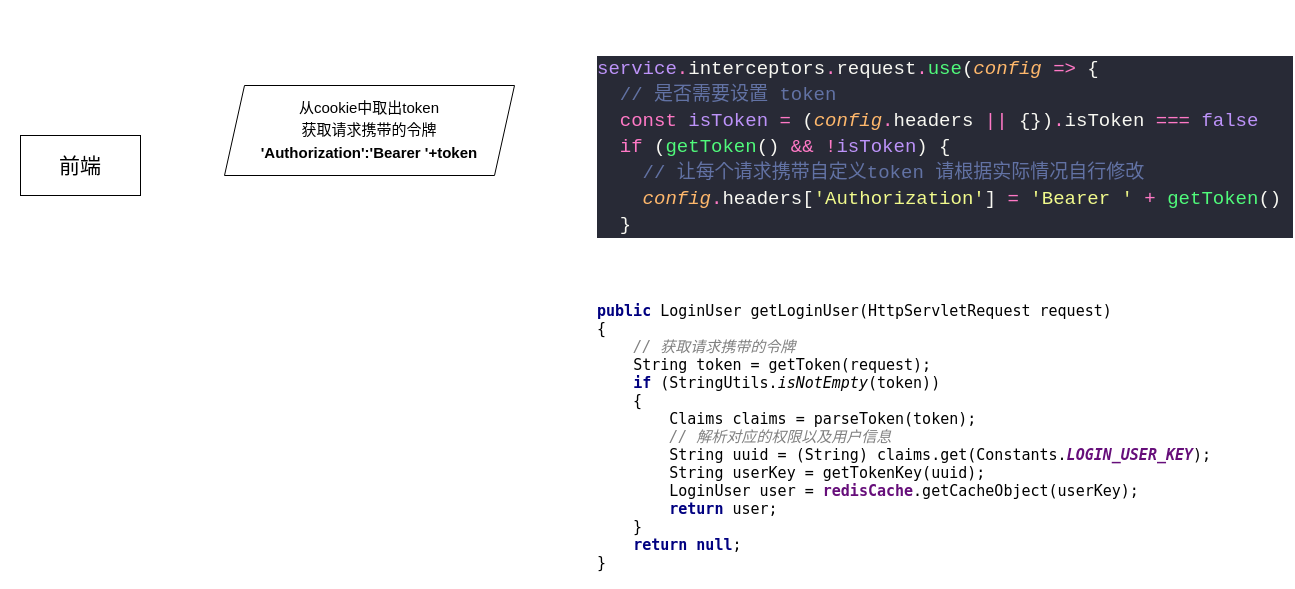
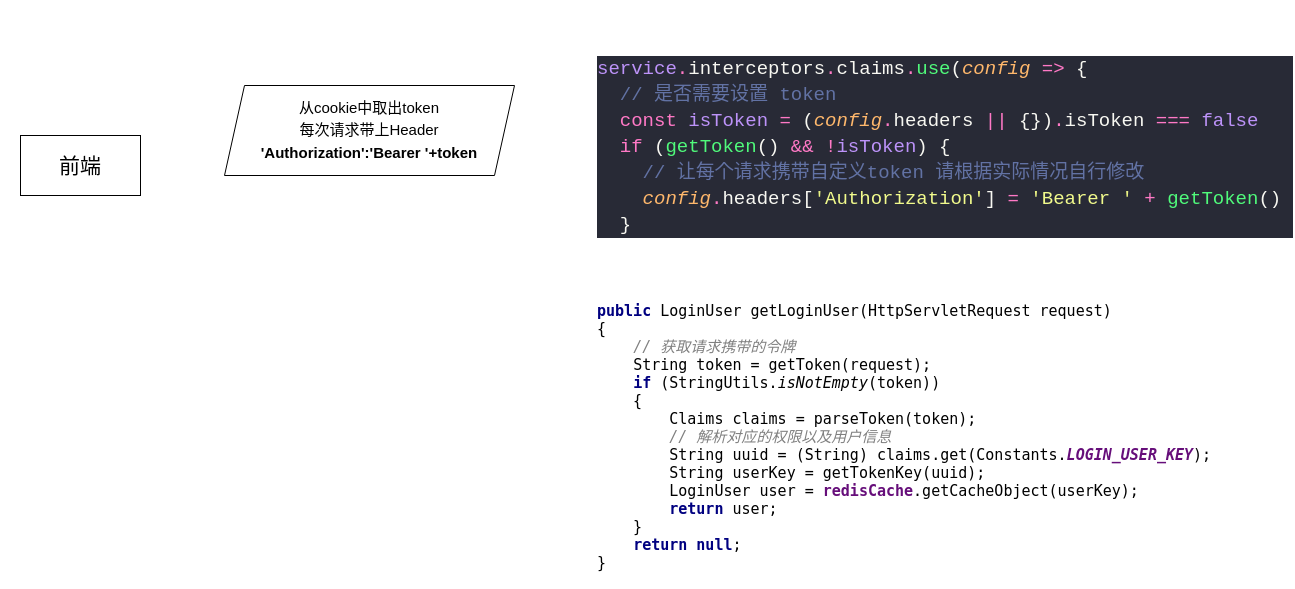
node "service.interceptors.request.use(config => { // 是否需要设置 token const isToken = (config.headers || {}).isToken === false if (getToken() && !isToken) { // 让每个请求携带自定义token 请根据实际情况自行修改 config.headers['Authorization'] = 'Bearer ' + getToken() }": label "service.interceptors.request.use(config => { // 是否需要设置 token const isToken = (config.headers || {}).isToken === false if (getToken() && !isToken) { // 让每个请求携带自定义token 请根据实际情况自行修改 config.headers['Authorization'] = 'Bearer ' + getToken() }" -> "service.interceptors.claims.use(config => { // 是否需要设置 token const isToken = (config.headers || {}).isToken === false if (getToken() && !isToken) { // 让每个请求携带自定义token 请根据实际情况自行修改 config.headers['Authorization'] = 'Bearer ' + getToken() }"
node "从cookie中取出token 获取请求携带的令牌 'Authorization':'Bearer '+token": label "从cookie中取出token 获取请求携带的令牌 'Authorization':'Bearer '+token" -> "从cookie中取出token 每次请求带上Header 'Authorization':'Bearer '+token"
